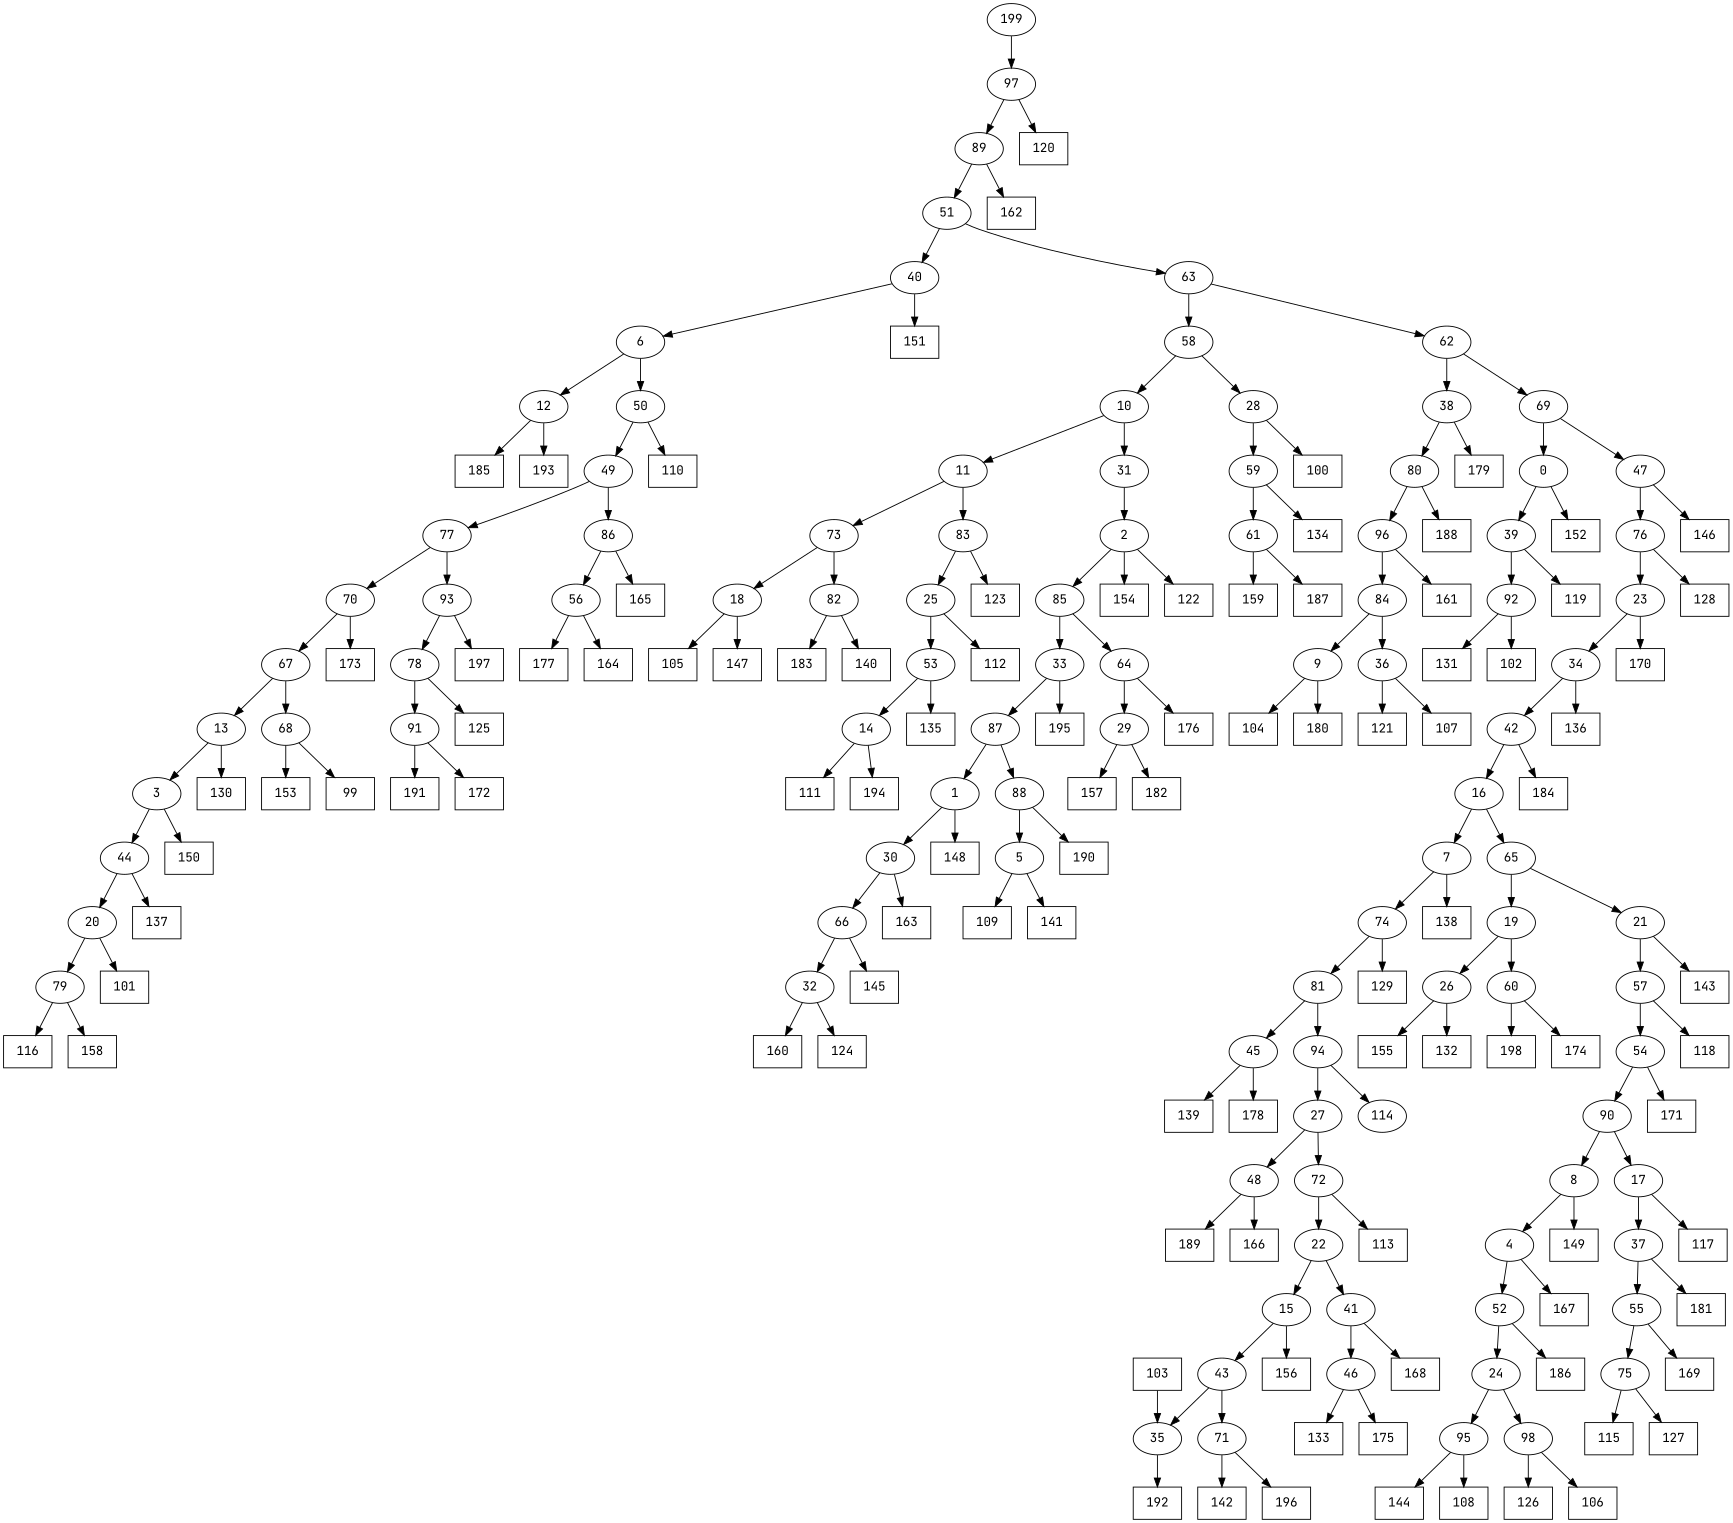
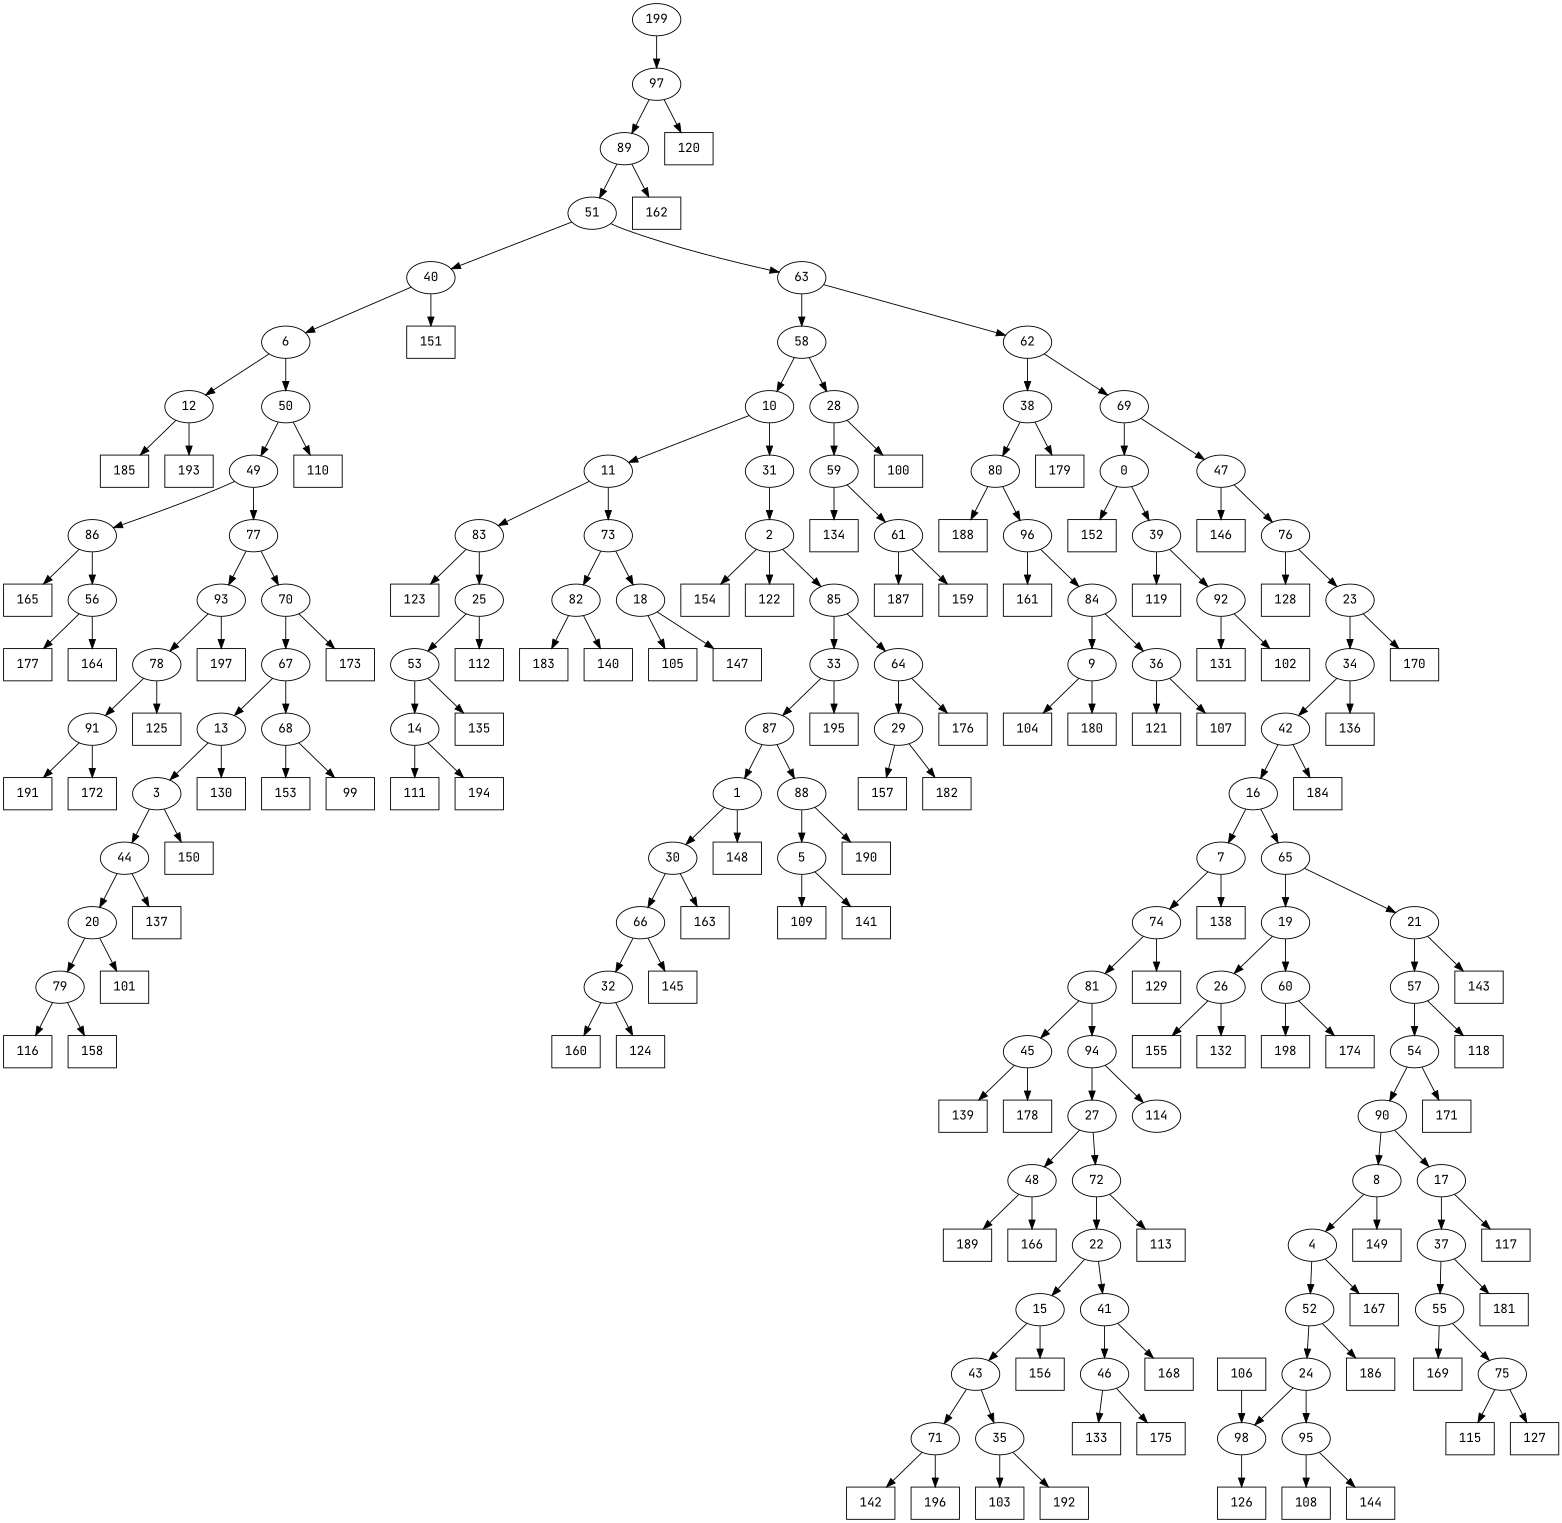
edge "103" -> "35": reversed
edge "98" -> "106": reversed
